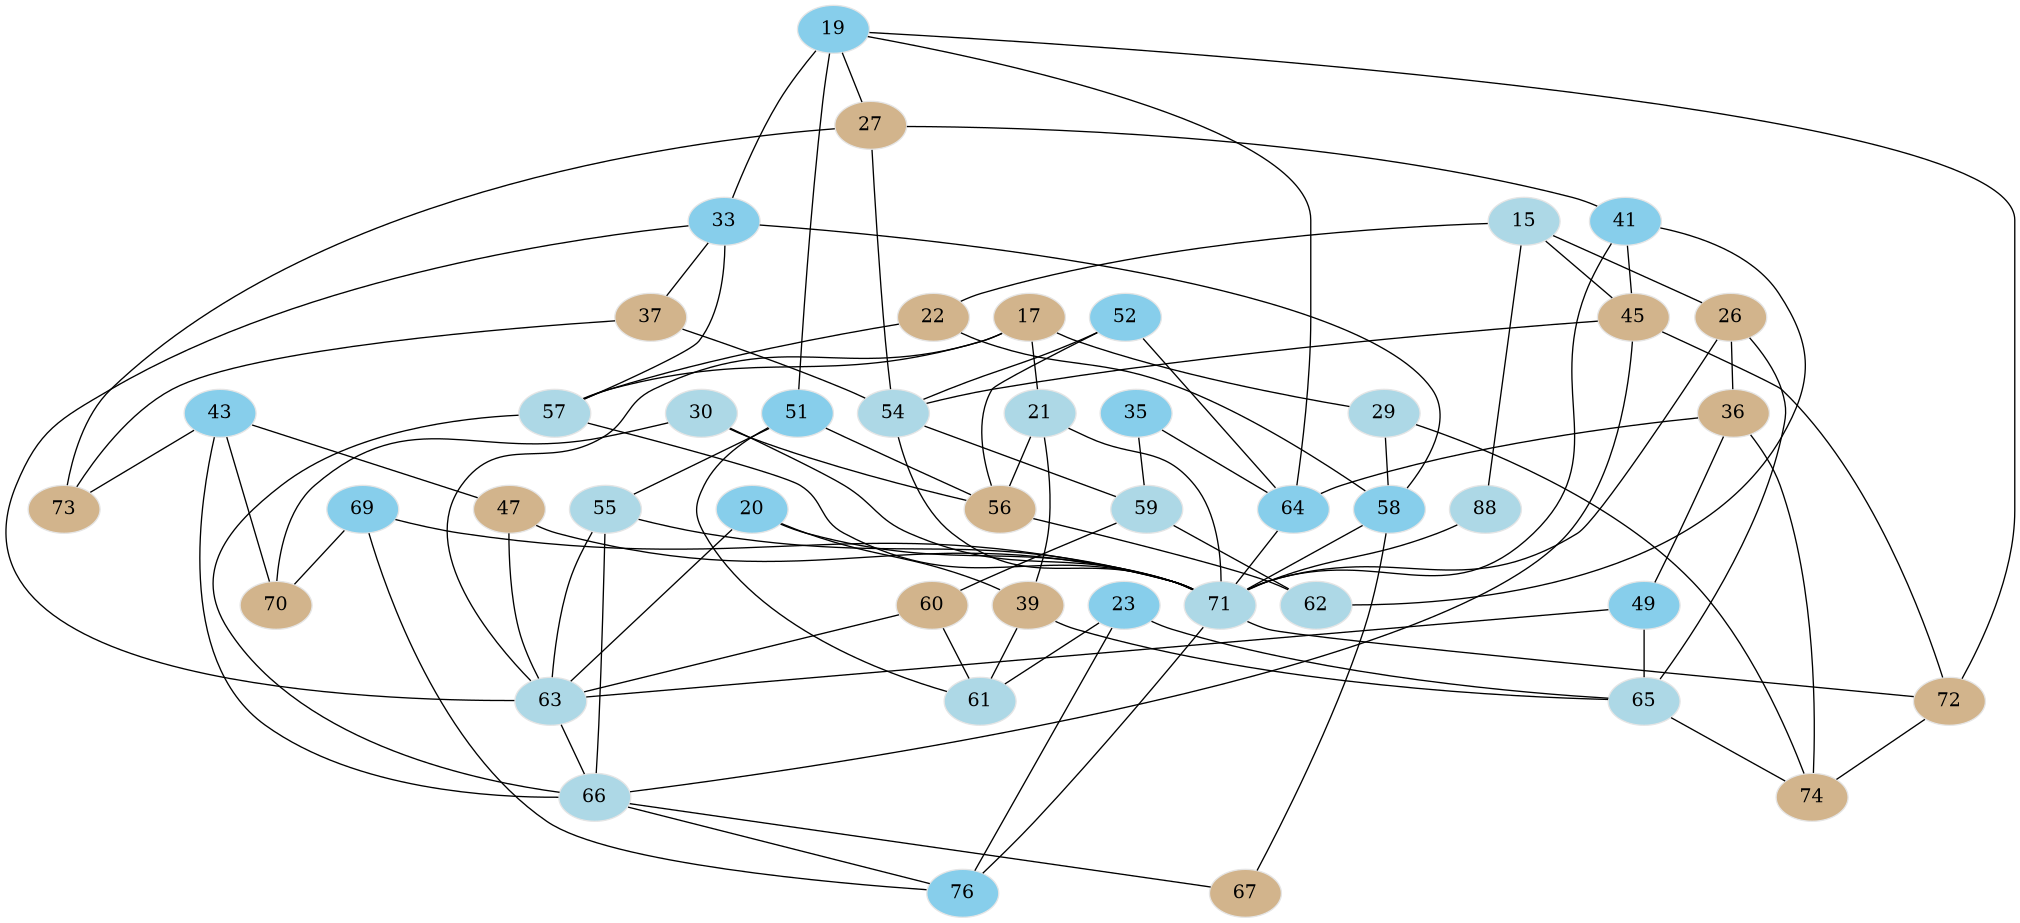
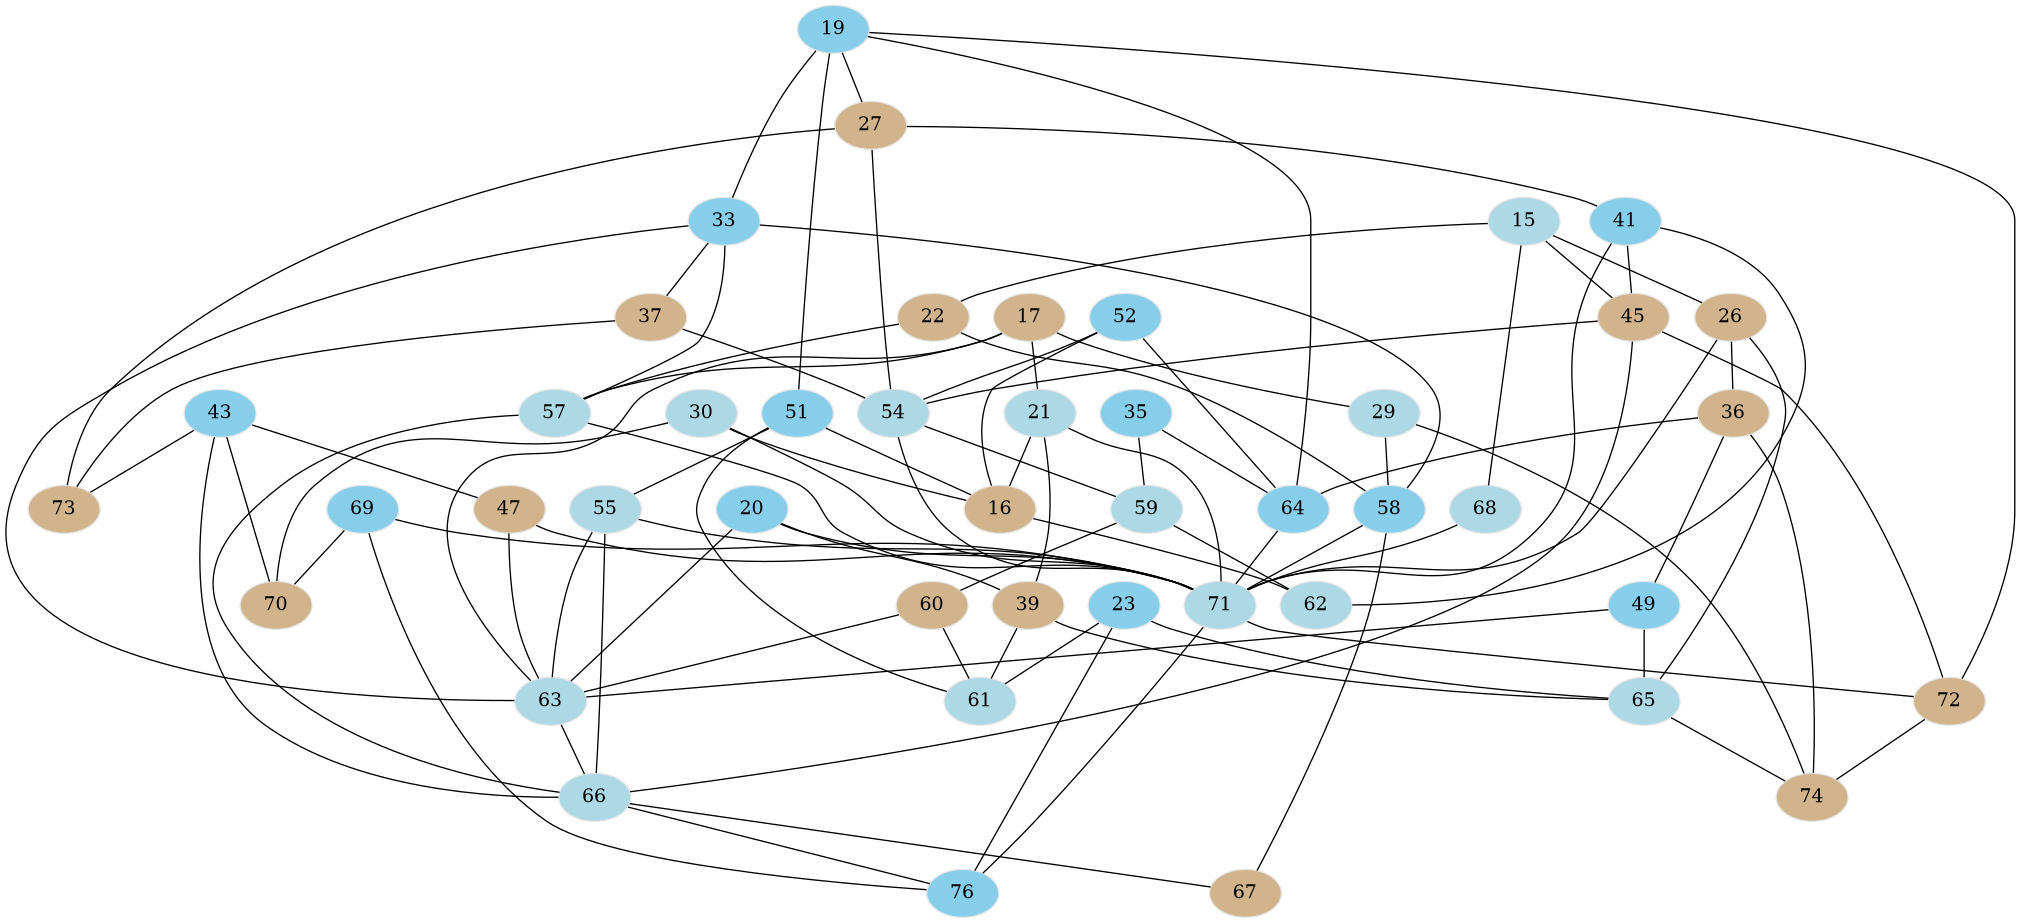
node "56": label "56" -> "16"
node "88": label "88" -> "68"
